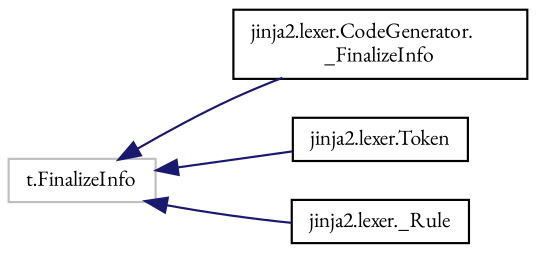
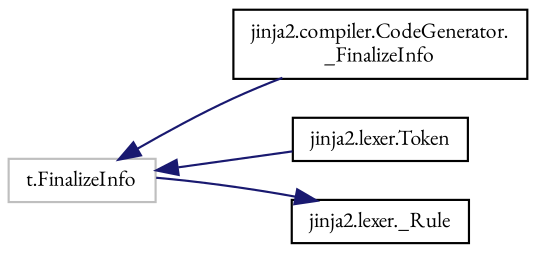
node "jinja2.lexer.CodeGenerator. _FinalizeInfo": label "jinja2.lexer.CodeGenerator. _FinalizeInfo" -> "jinja2.compiler.CodeGenerator. _FinalizeInfo"
edge "jinja2.lexer._Rule" -> "t.FinalizeInfo": reversed
